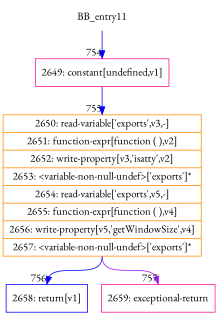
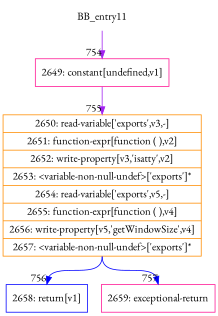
edge "BB_entry11" -> "2649: constant[undefined,v1]": color blue -> purple
edge "2649: constant[undefined,v1]" -> "2650: read-variable['exports',v3,-]": color blue -> purple
edge "2650: read-variable['exports',v3,-]" -> "2659: exceptional-return": color purple -> blue
